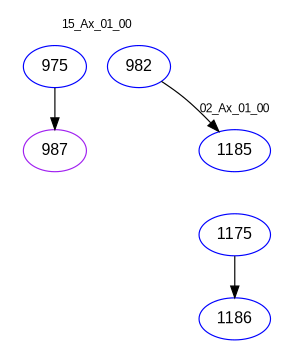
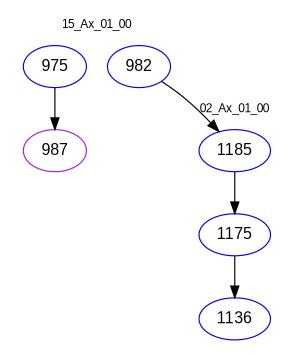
edge "1185" -> "1175": added
node "1186": label "1186" -> "1136"
